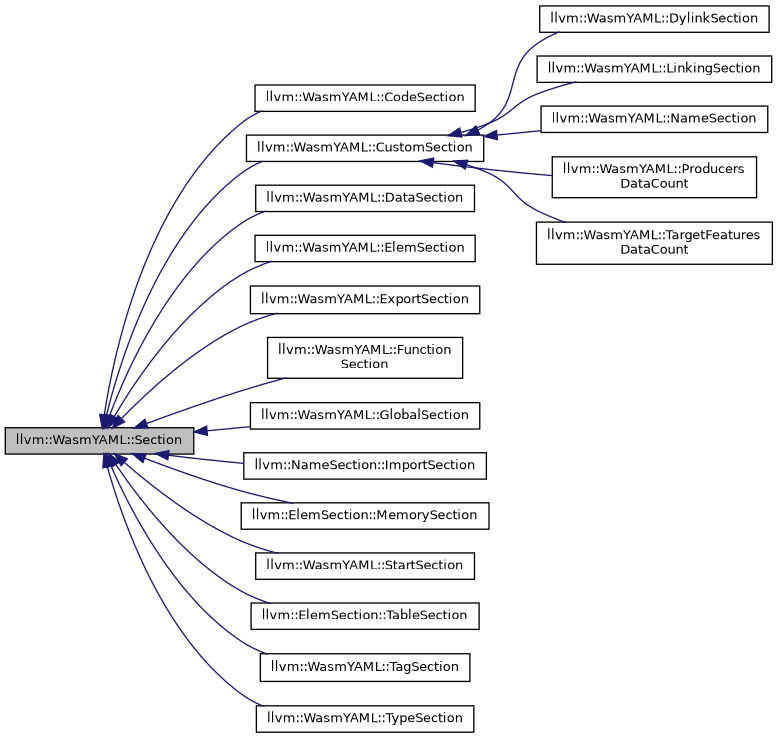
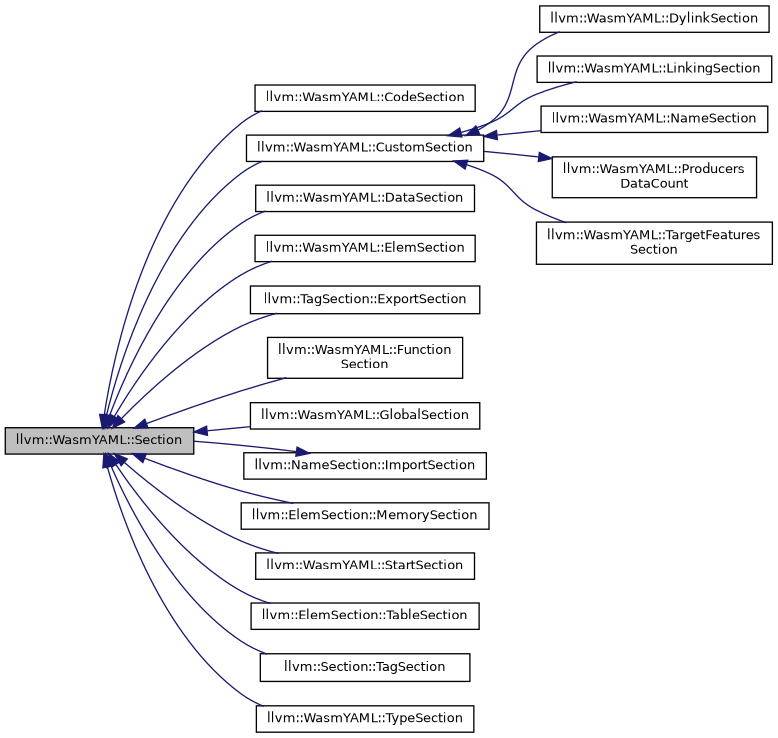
edge "llvm::WasmYAML::Producers DataCount" -> "llvm::WasmYAML::CustomSection": reversed
node "llvm::WasmYAML::TargetFeatures DataCount": label "llvm::WasmYAML::TargetFeatures DataCount" -> "llvm::WasmYAML::TargetFeatures Section"
node "llvm::WasmYAML::ExportSection": label "llvm::WasmYAML::ExportSection" -> "llvm::TagSection::ExportSection"
edge "llvm::NameSection::ImportSection" -> "llvm::WasmYAML::Section": reversed
node "llvm::WasmYAML::TagSection": label "llvm::WasmYAML::TagSection" -> "llvm::Section::TagSection"
